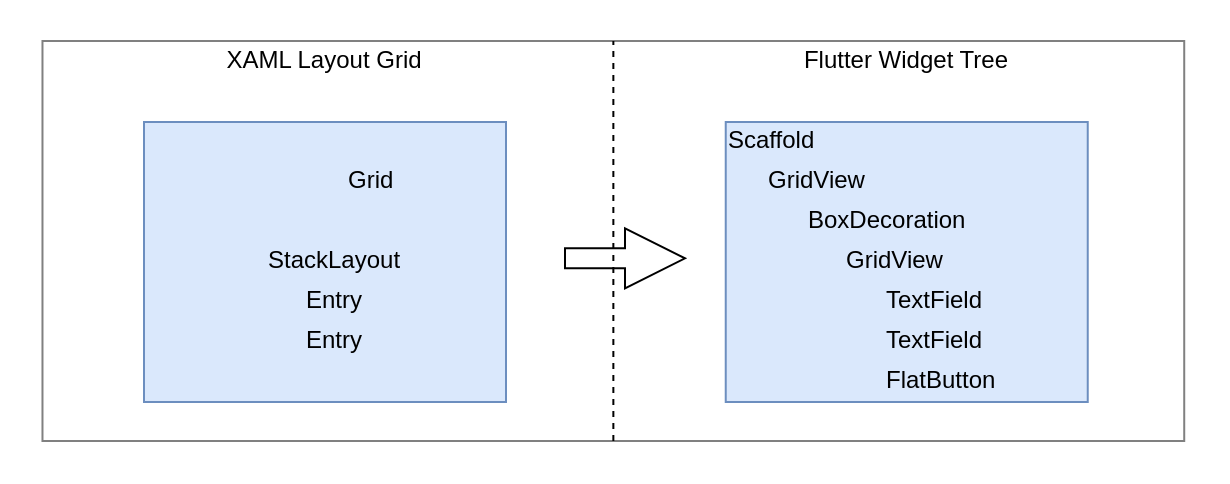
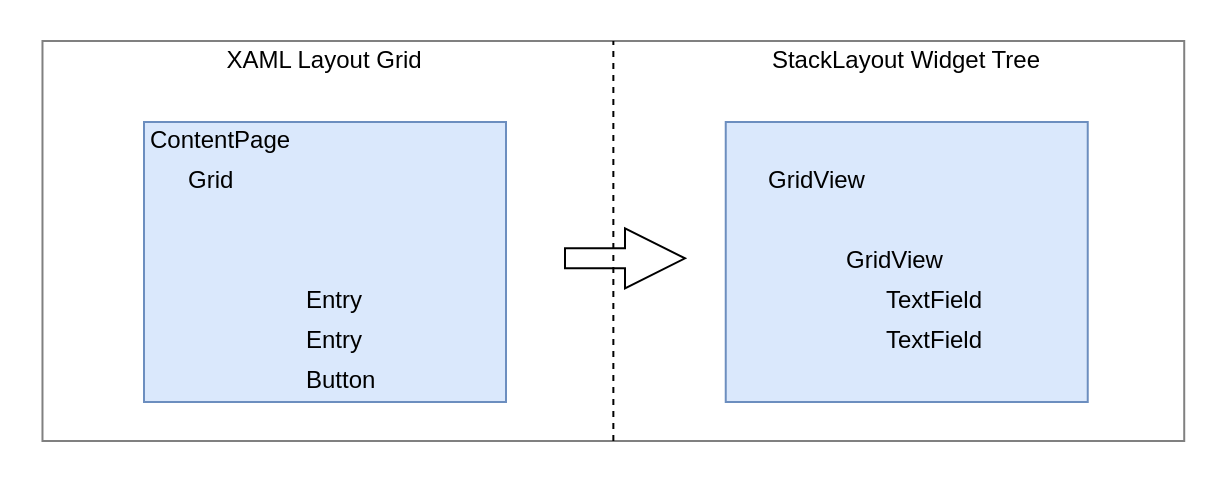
node "Flutter Widget Tree": label "Flutter Widget Tree" -> "StackLayout Widget Tree"
node "ContentPage": added
node "Scaffold": removed
node "Grid": moved (385, 181) -> (225, 181)
node "BoxDecoration": removed
node "StackLayout": removed
node "Button": added
node "FlatButton": removed
